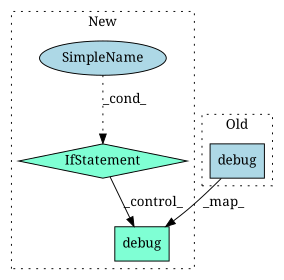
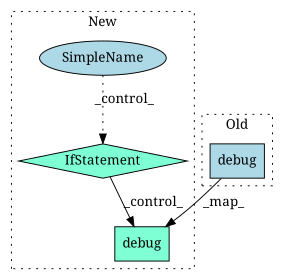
edge "SimpleName" -> "IfStatement": label "_cond_" -> "_control_"
